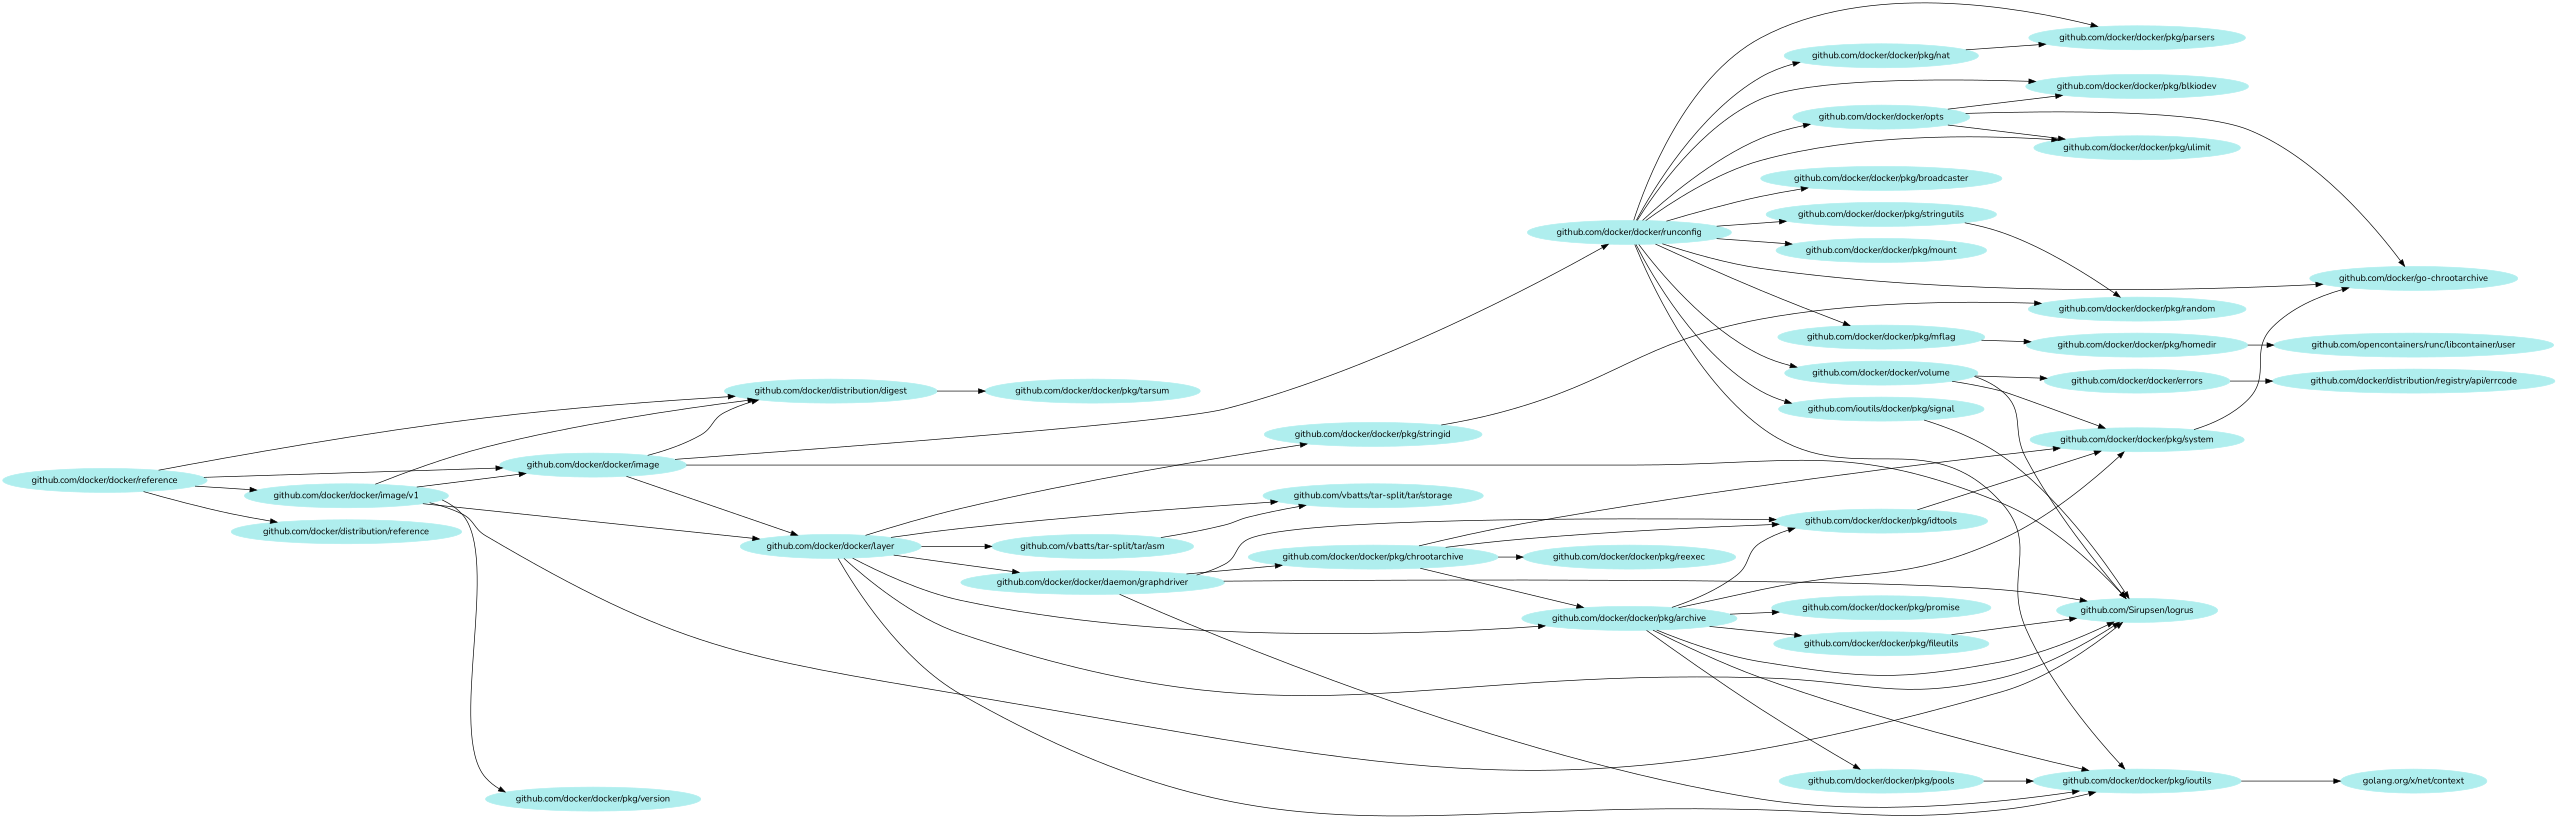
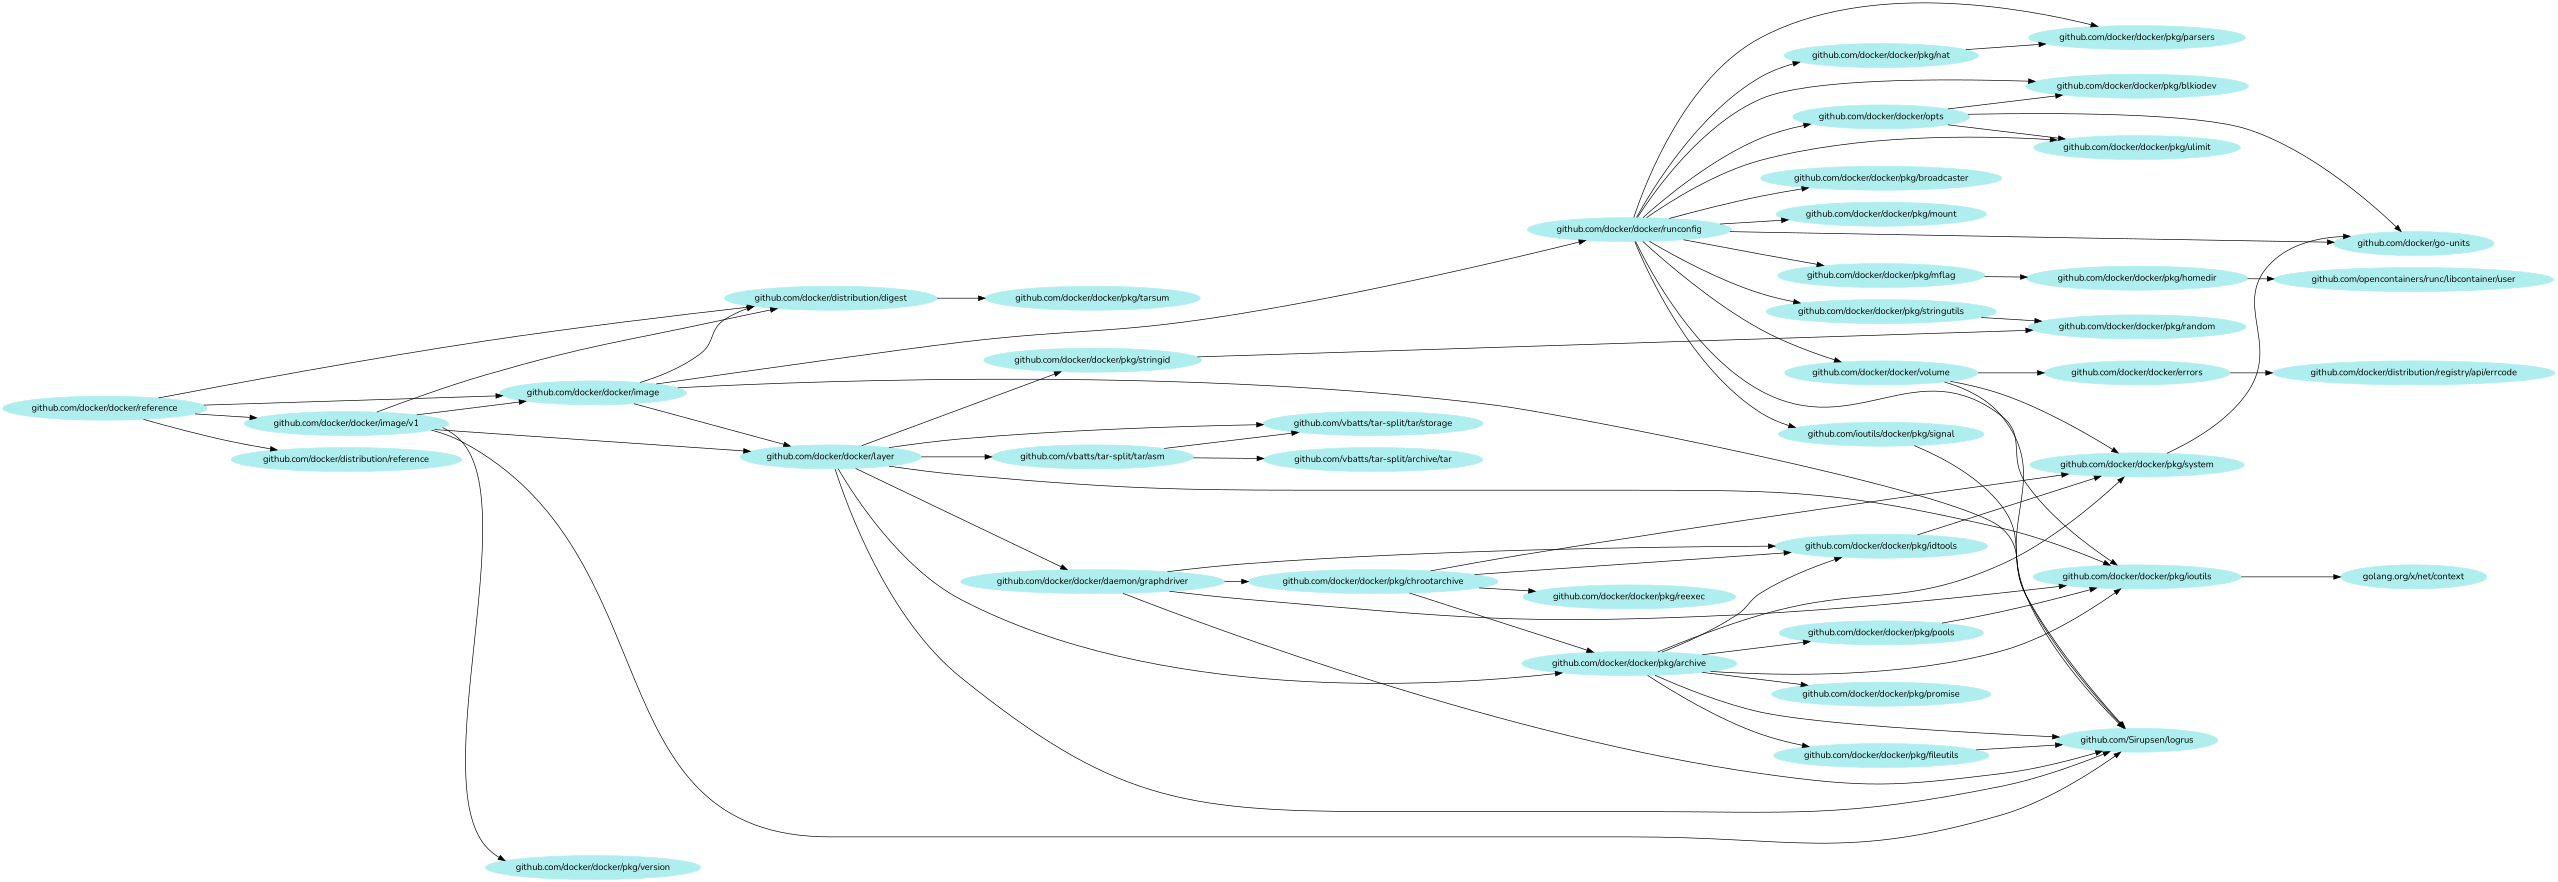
node "github.com/docker/go-chrootarchive": label "github.com/docker/go-chrootarchive" -> "github.com/docker/go-units"
node "github.com/vbatts/tar-split/archive/tar": added
